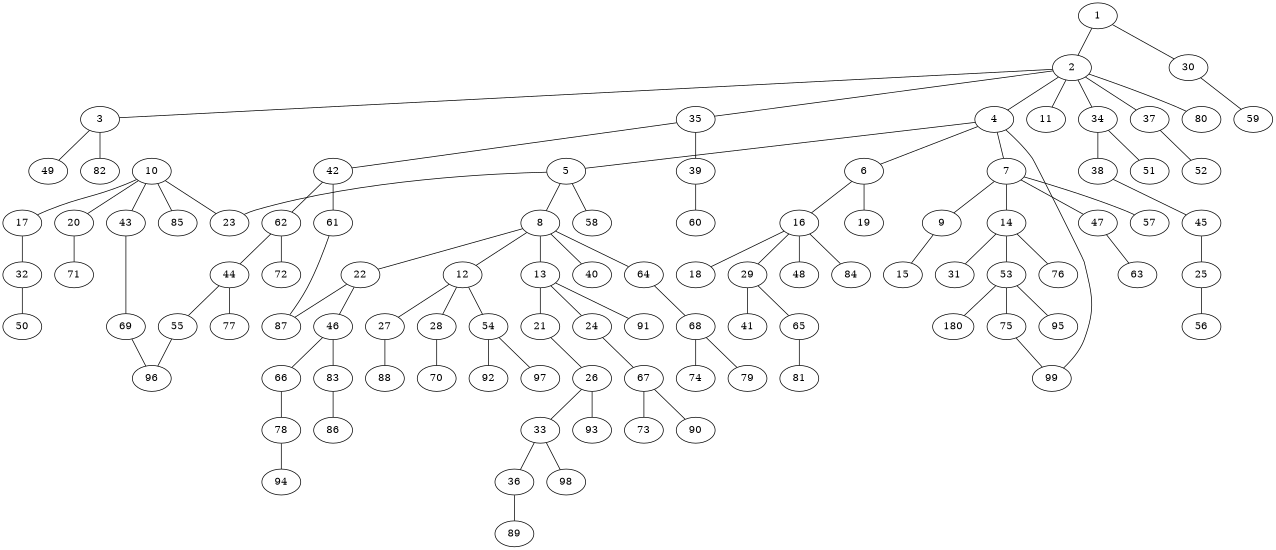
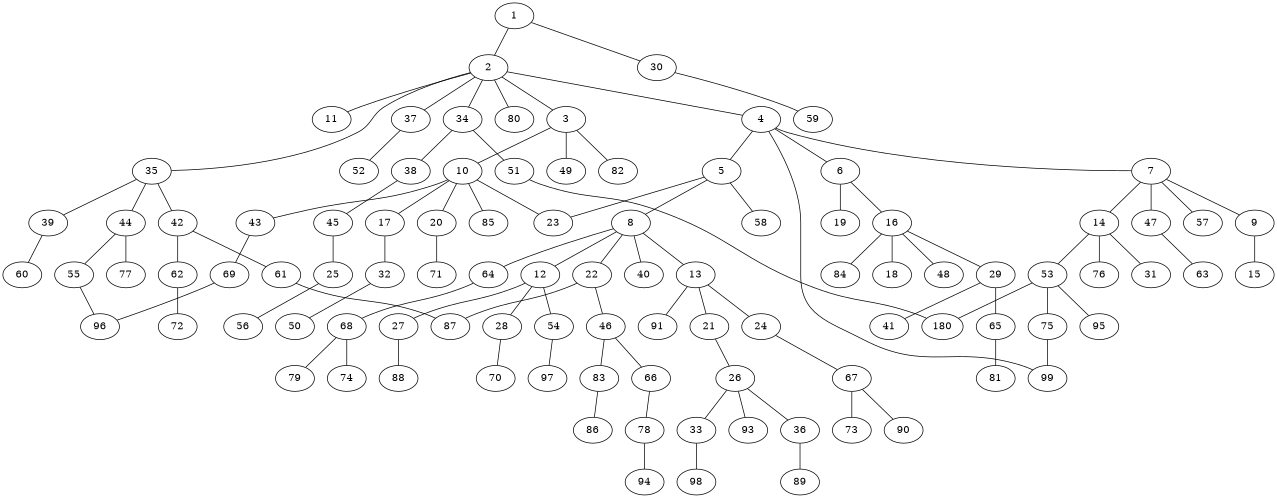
edge "3" -- "10": added
edge "51" -- "180": added
edge "62" -- "44": now "35" -- "44"
node "92": removed
edge "33" -- "36": now "26" -- "36"
